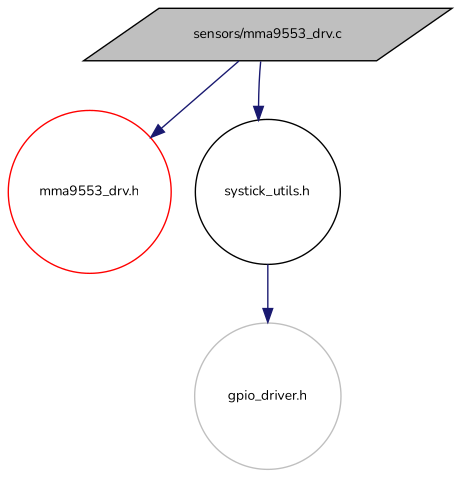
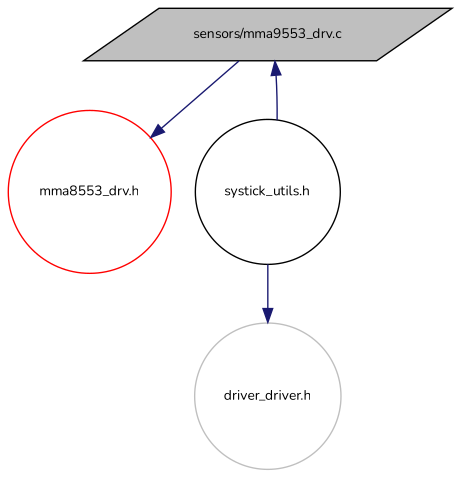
edge "sensors/mma9553_drv.c" -> "systick_utils.h": reversed
node "mma9553_drv.h": label "mma9553_drv.h" -> "mma8553_drv.h"
node "gpio_driver.h": label "gpio_driver.h" -> "driver_driver.h"
